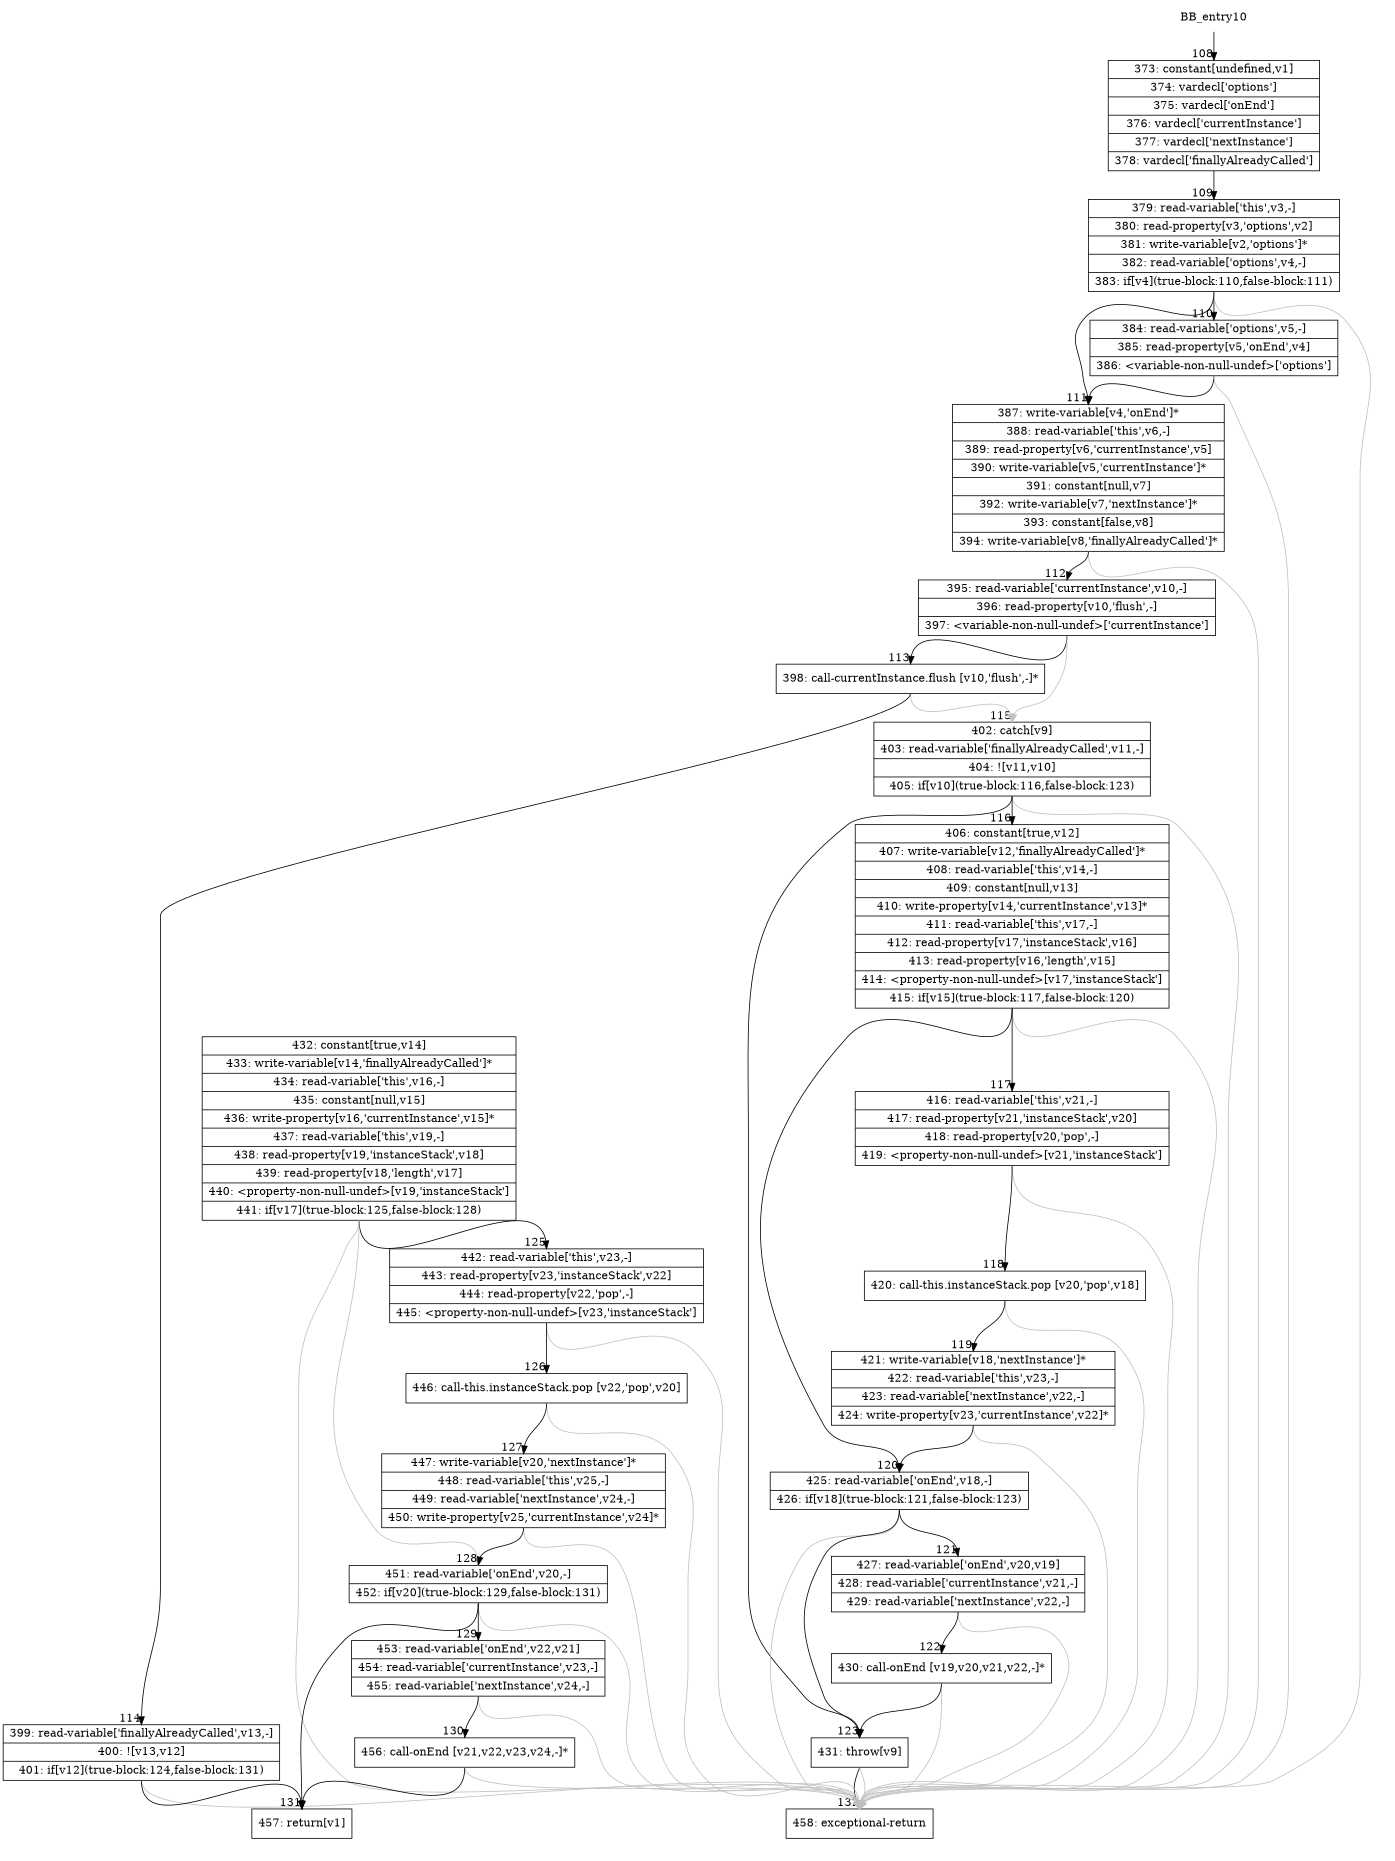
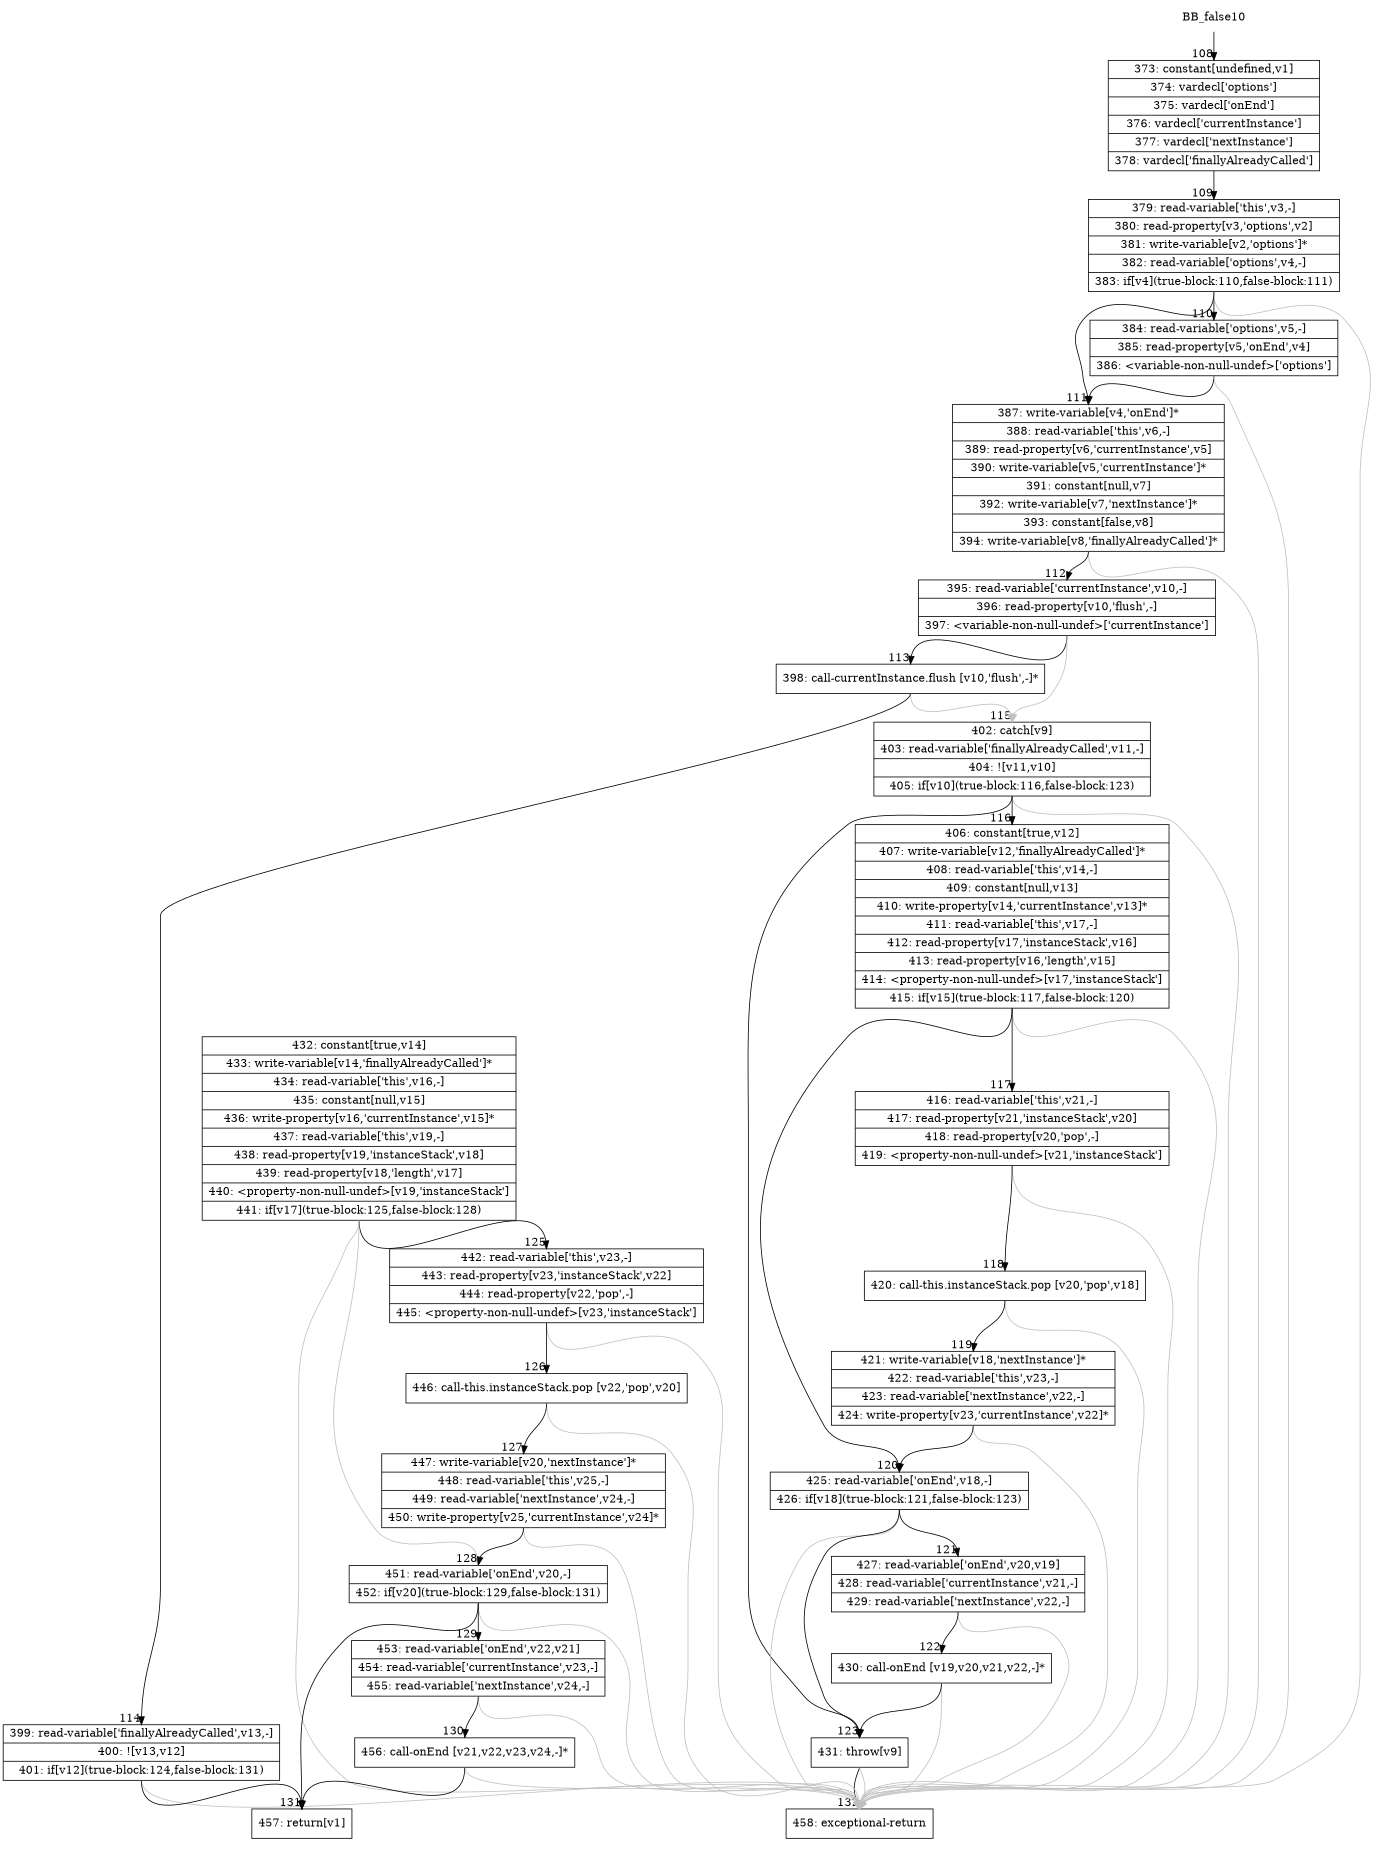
node "BB_entry10": label "BB_entry10" -> "BB_false10"
